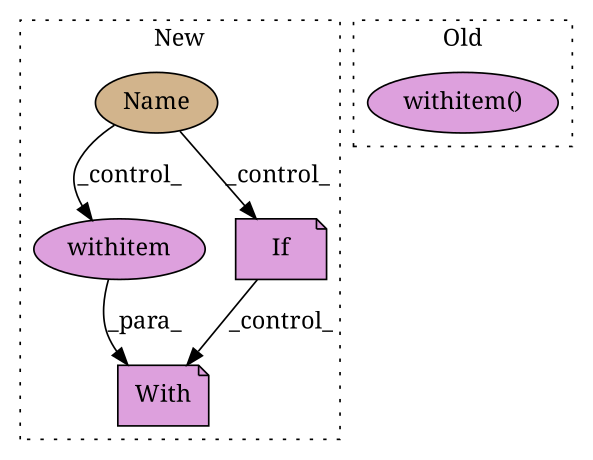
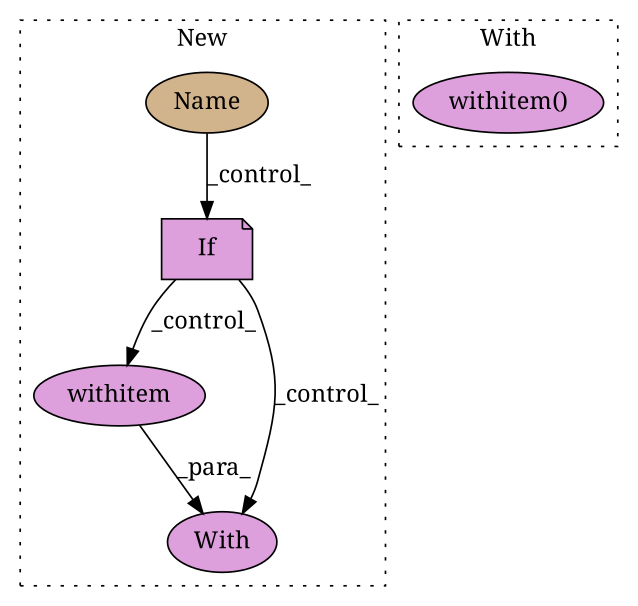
cluster "Old": label "Old" -> "With"
edge "Name" -> "withitem": now "If" -> "withitem"
node "With": shape note -> ellipse
